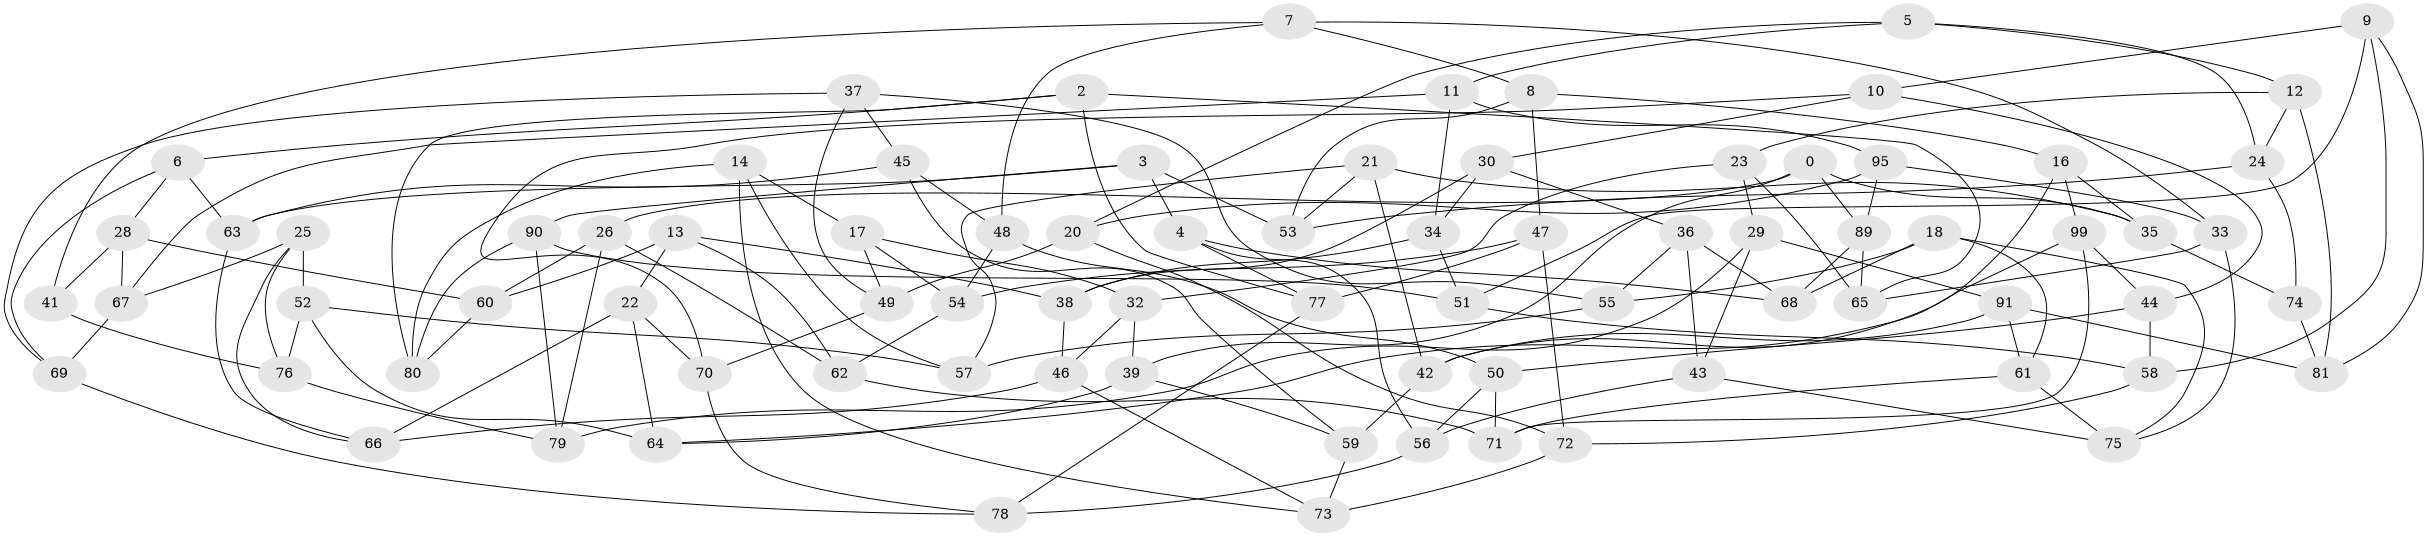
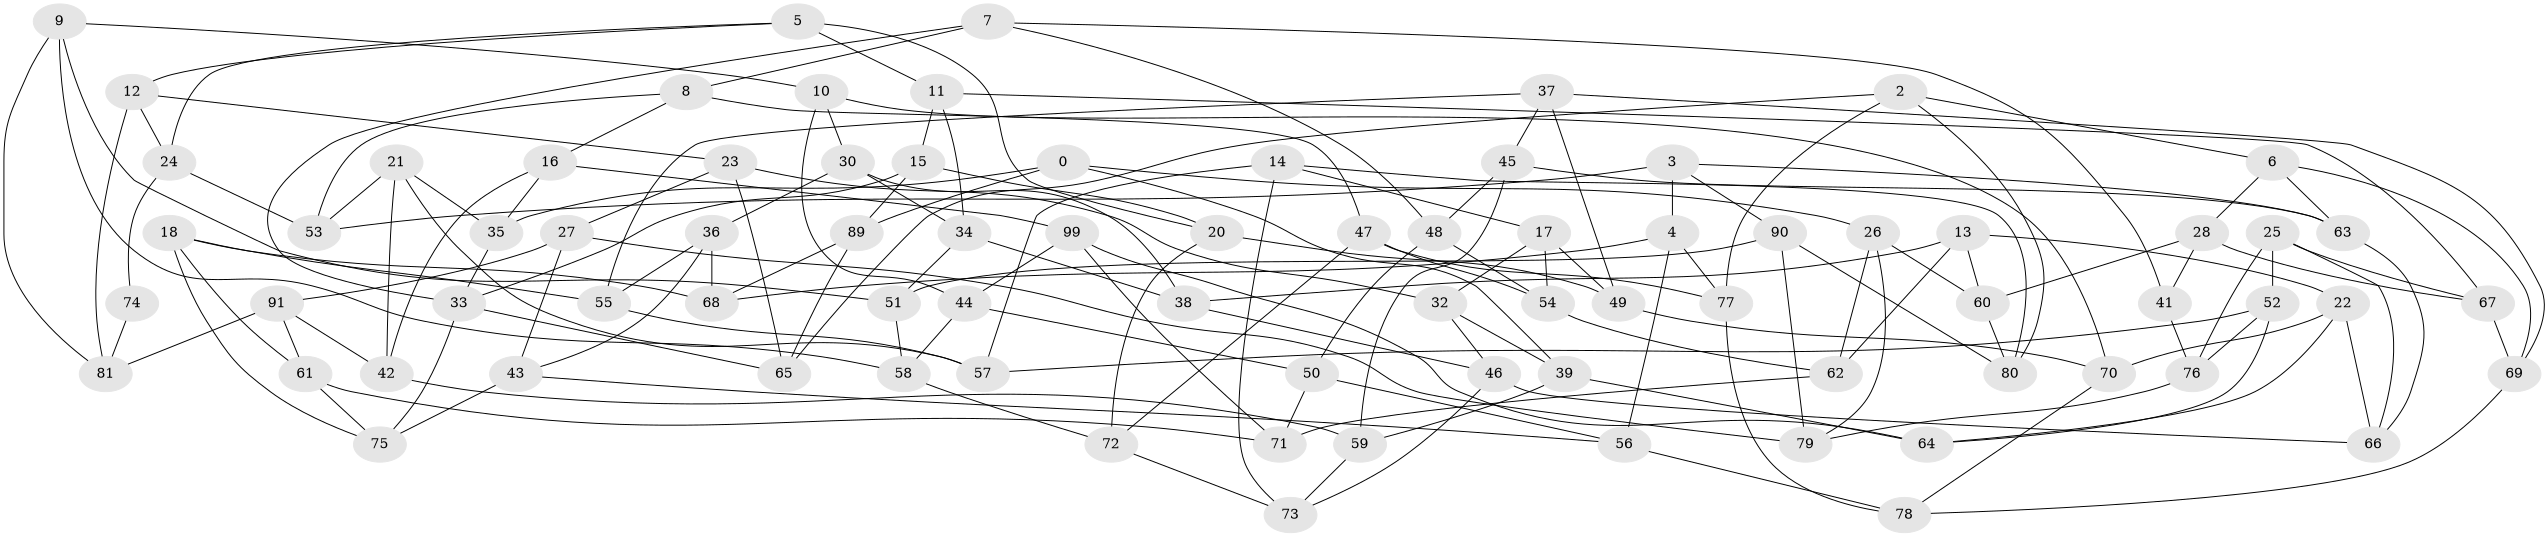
node "95": label "95" -> "15"
node "29": label "29" -> "27"
edge "35" -- "74": now "35" -- "33"
